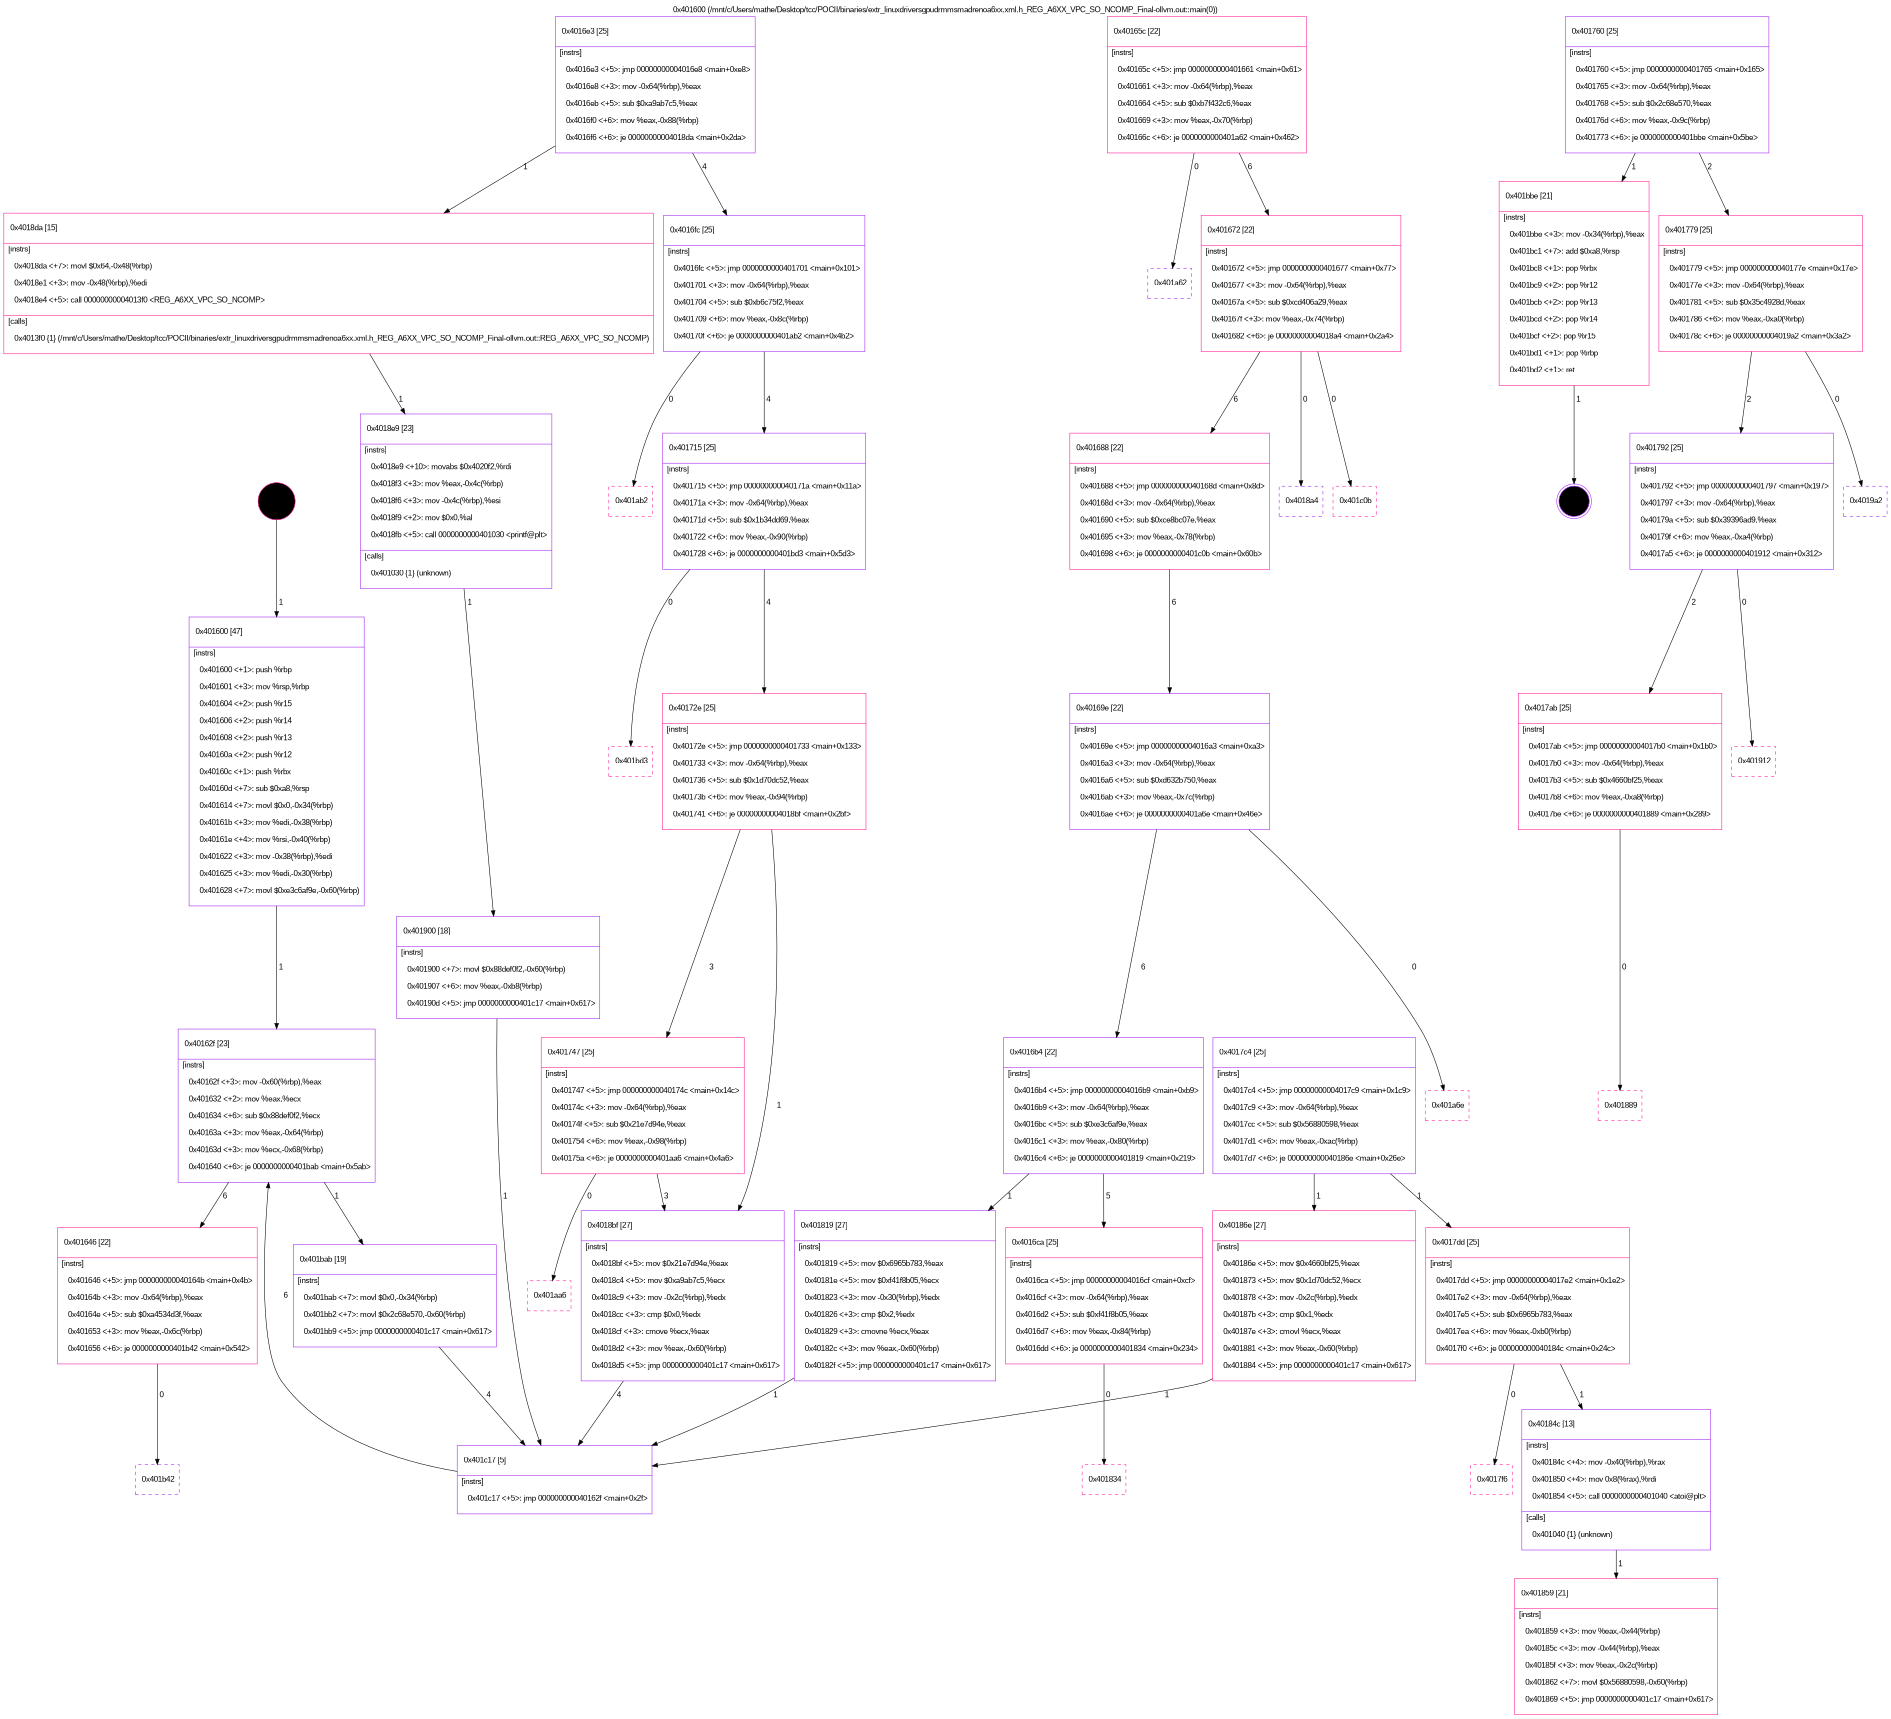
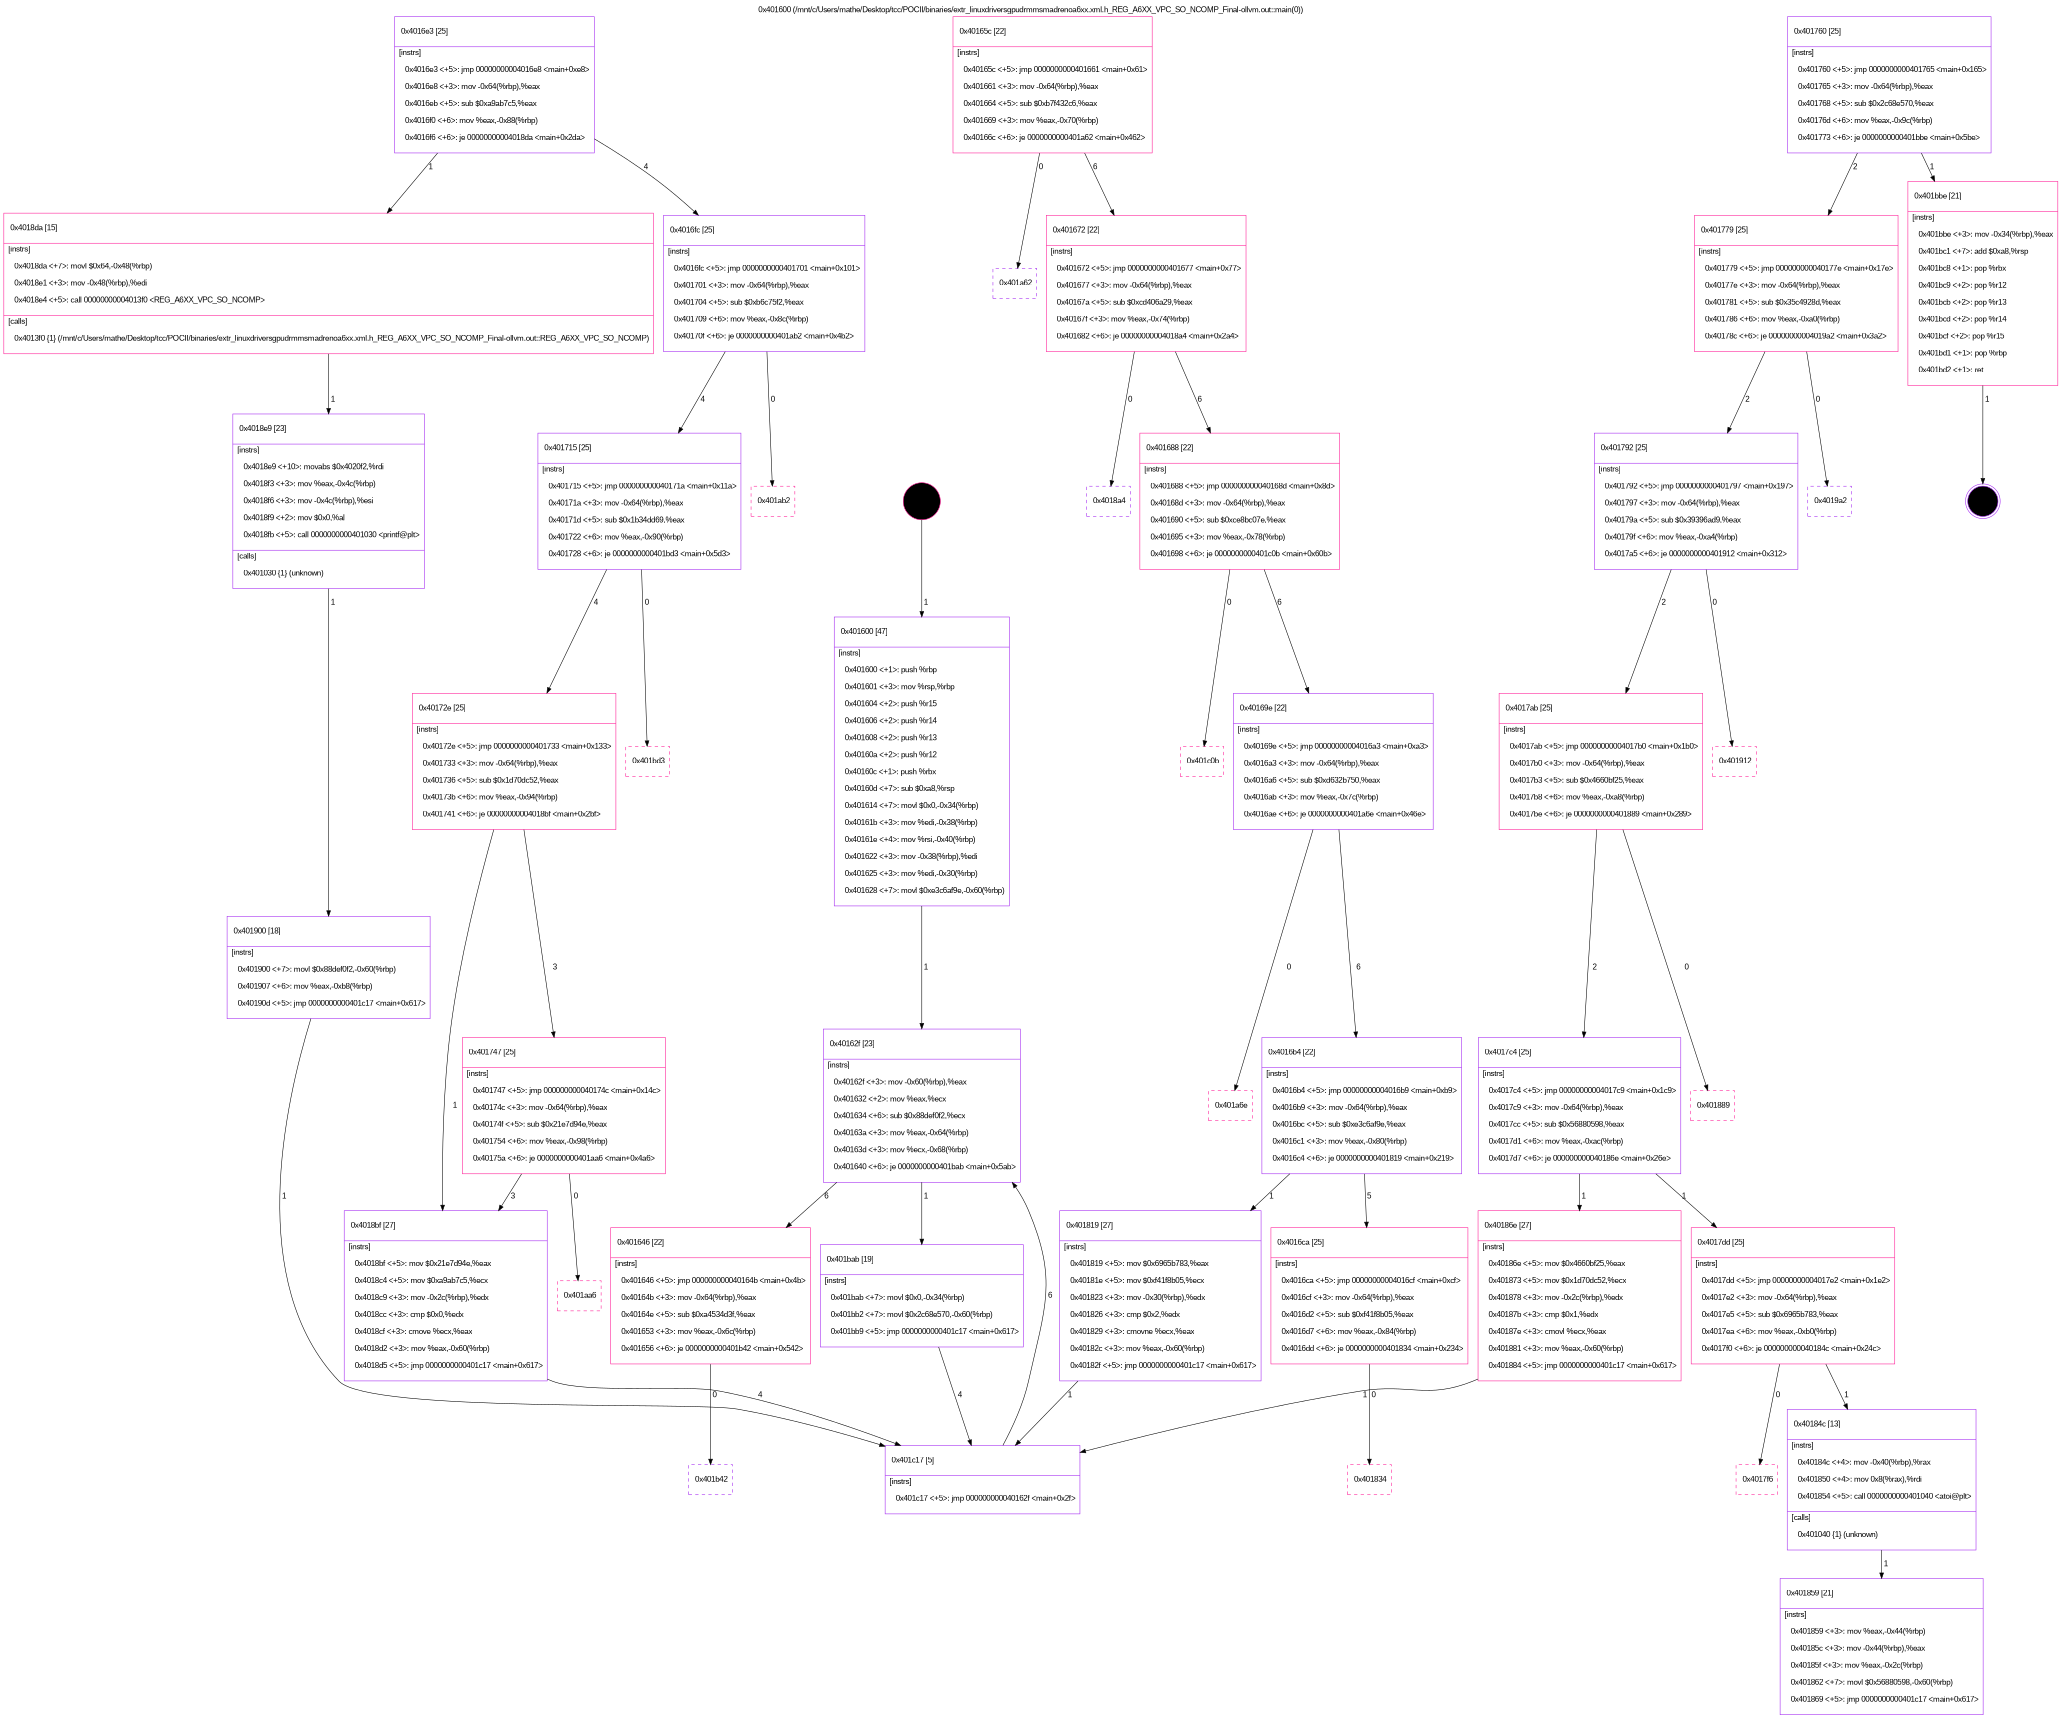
edge "0x401672 [22]" -> "0x401c0b": now "0x401688 [22]" -> "0x401c0b"
edge "0x4017ab [25]" -> "0x4017c4 [25]": added, label "2"
node "0x401859 [21]": color deeppink -> purple
